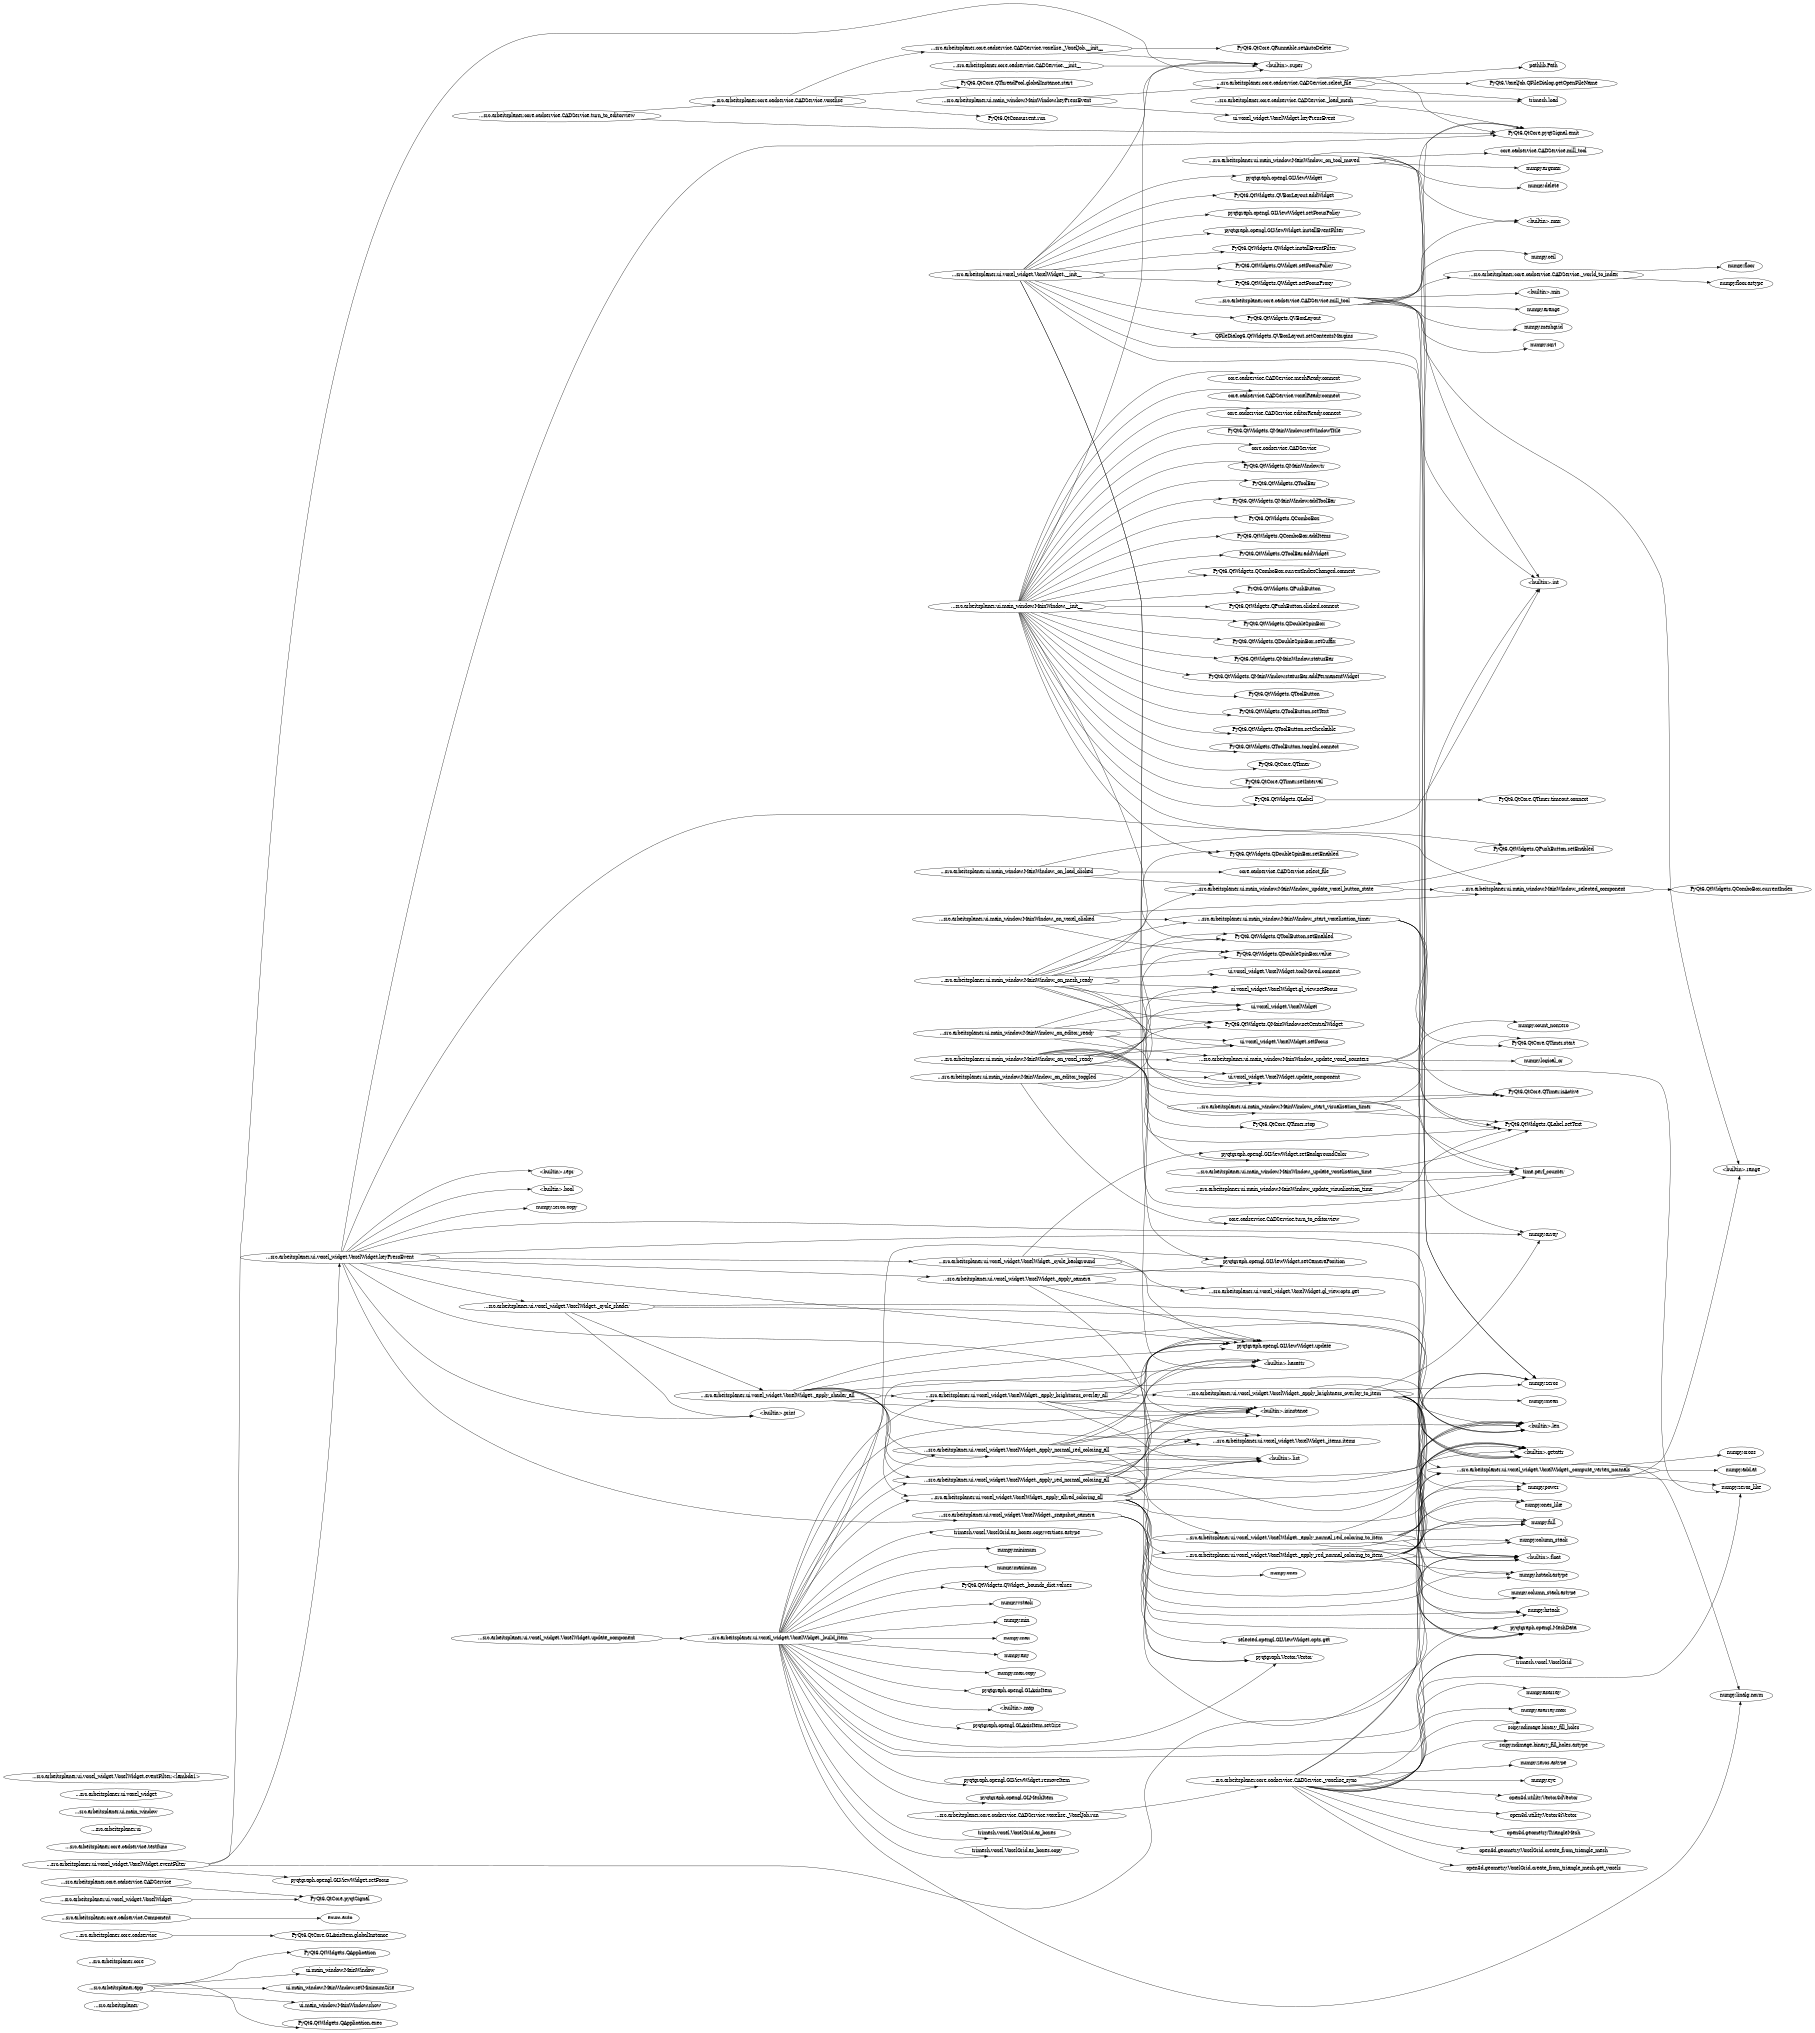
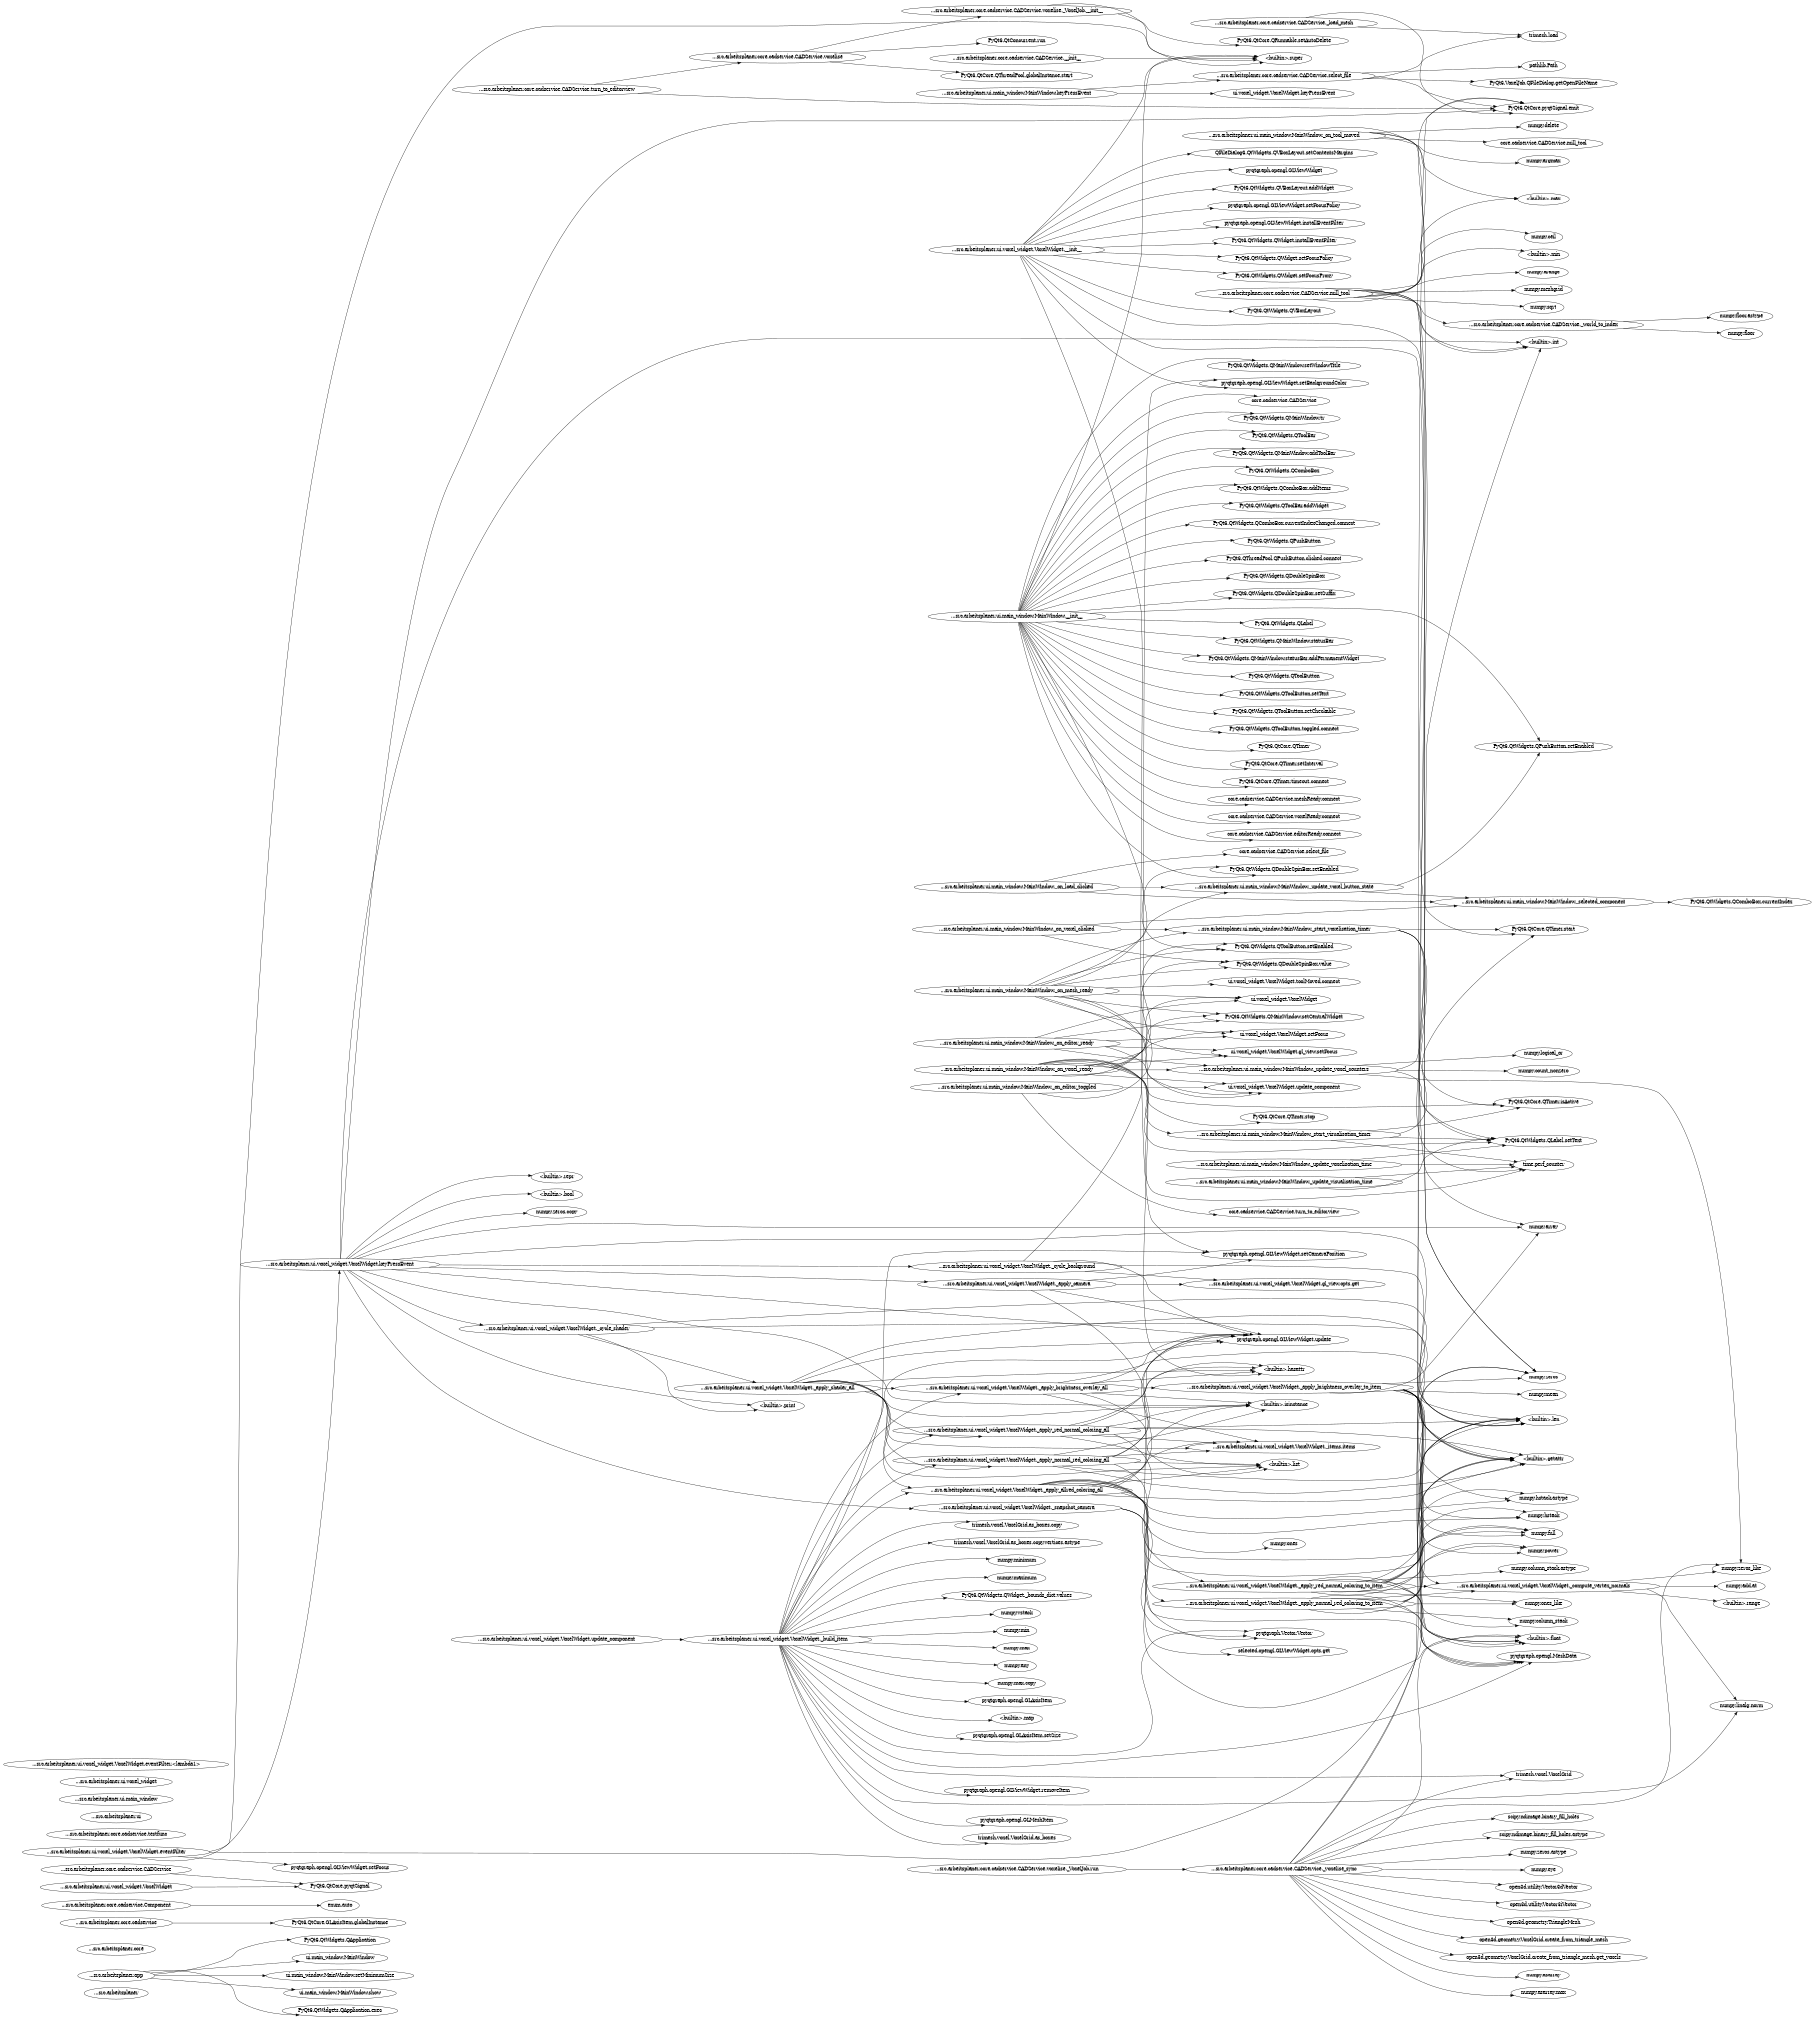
node "PyQt6.QtWidgets.QPushButton.clicked.connect": label "PyQt6.QtWidgets.QPushButton.clicked.connect" -> "PyQt6.QThreadPool.QPushButton.clicked.connect"
edge "...src.arbeitsplaner.core.cadservice.CADService.mill_tool" -> "<builtin>.range": now "...src.arbeitsplaner.core.cadservice.CADService.mill_tool" -> "PyQt6.QtCore.QTimer.start"
edge "PyQt6.QtWidgets.QLabel" -> "PyQt6.QtCore.QTimer.timeout.connect": now "...src.arbeitsplaner.ui.main_window.MainWindow.__init__" -> "PyQt6.QtCore.QTimer.timeout.connect"
edge "...src.arbeitsplaner.ui.voxel_widget.VoxelWidget._build_item" -> "<builtin>.isinstance": removed
node "numpy.cross": removed
